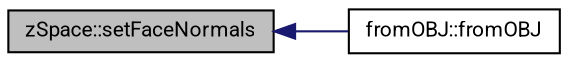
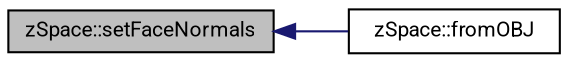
node "fromOBJ::fromOBJ": label "fromOBJ::fromOBJ" -> "zSpace::fromOBJ"
